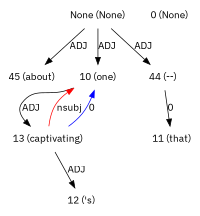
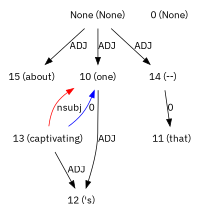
node "45 (about)": label "45 (about)" -> "15 (about)"
node "44 (--)": label "44 (--)" -> "14 (--)"
edge "10 (one)" -> "13 (captivating)": now "10 (one)" -> "12 ('s)"
